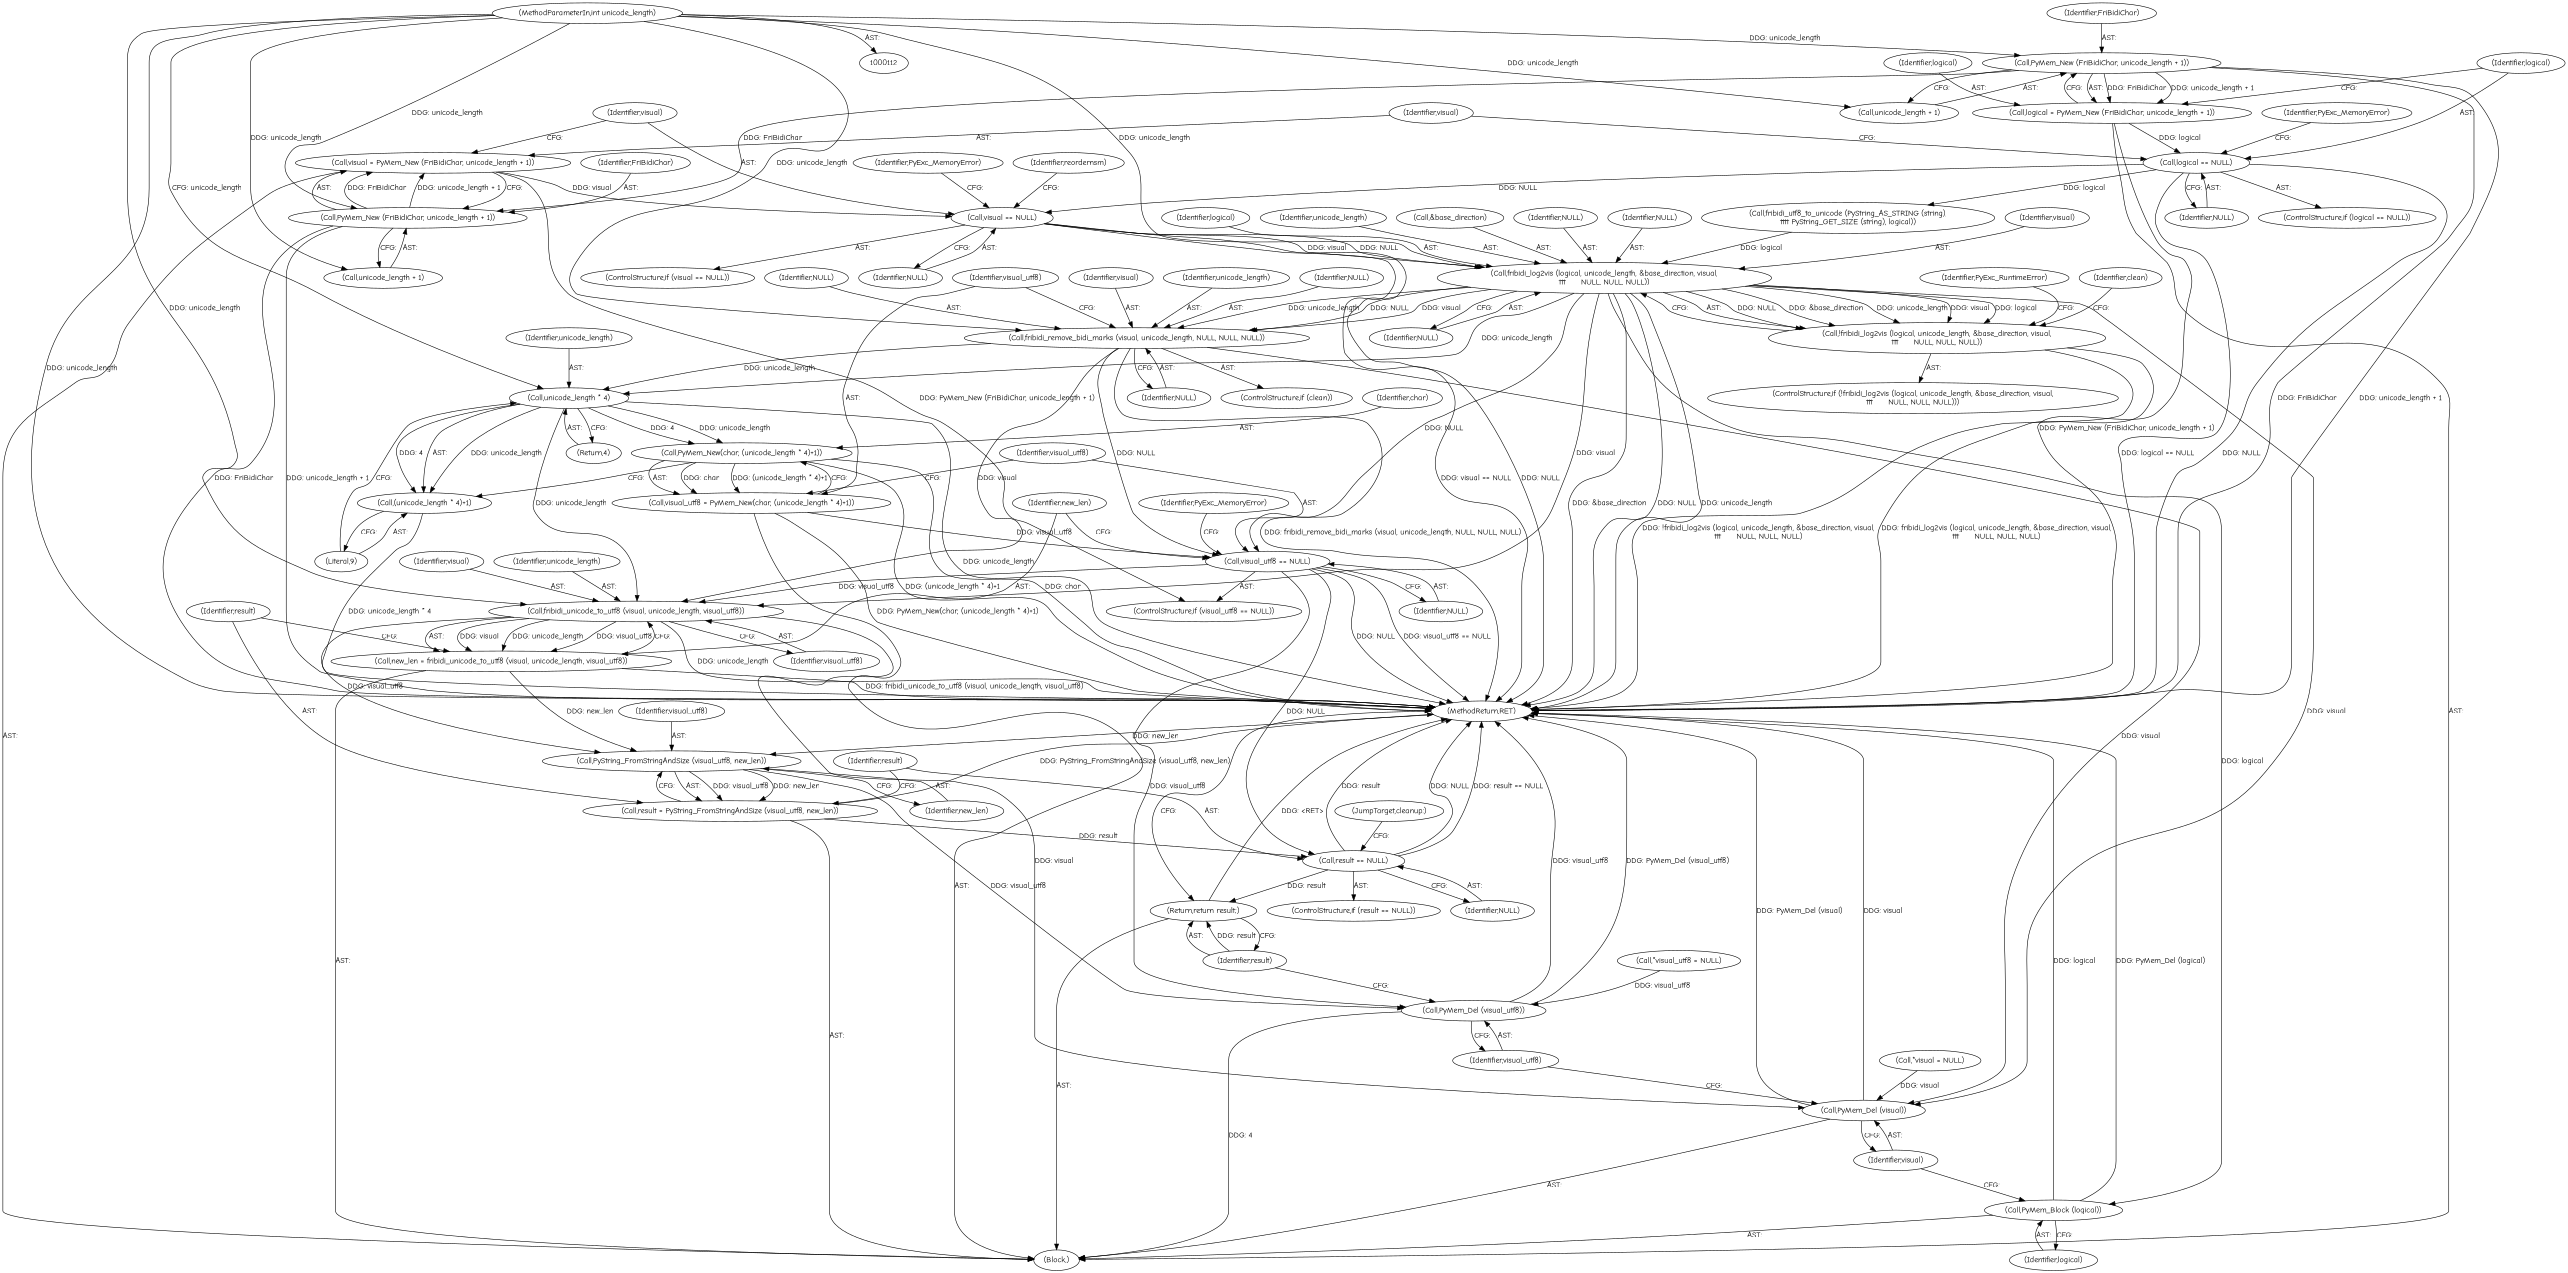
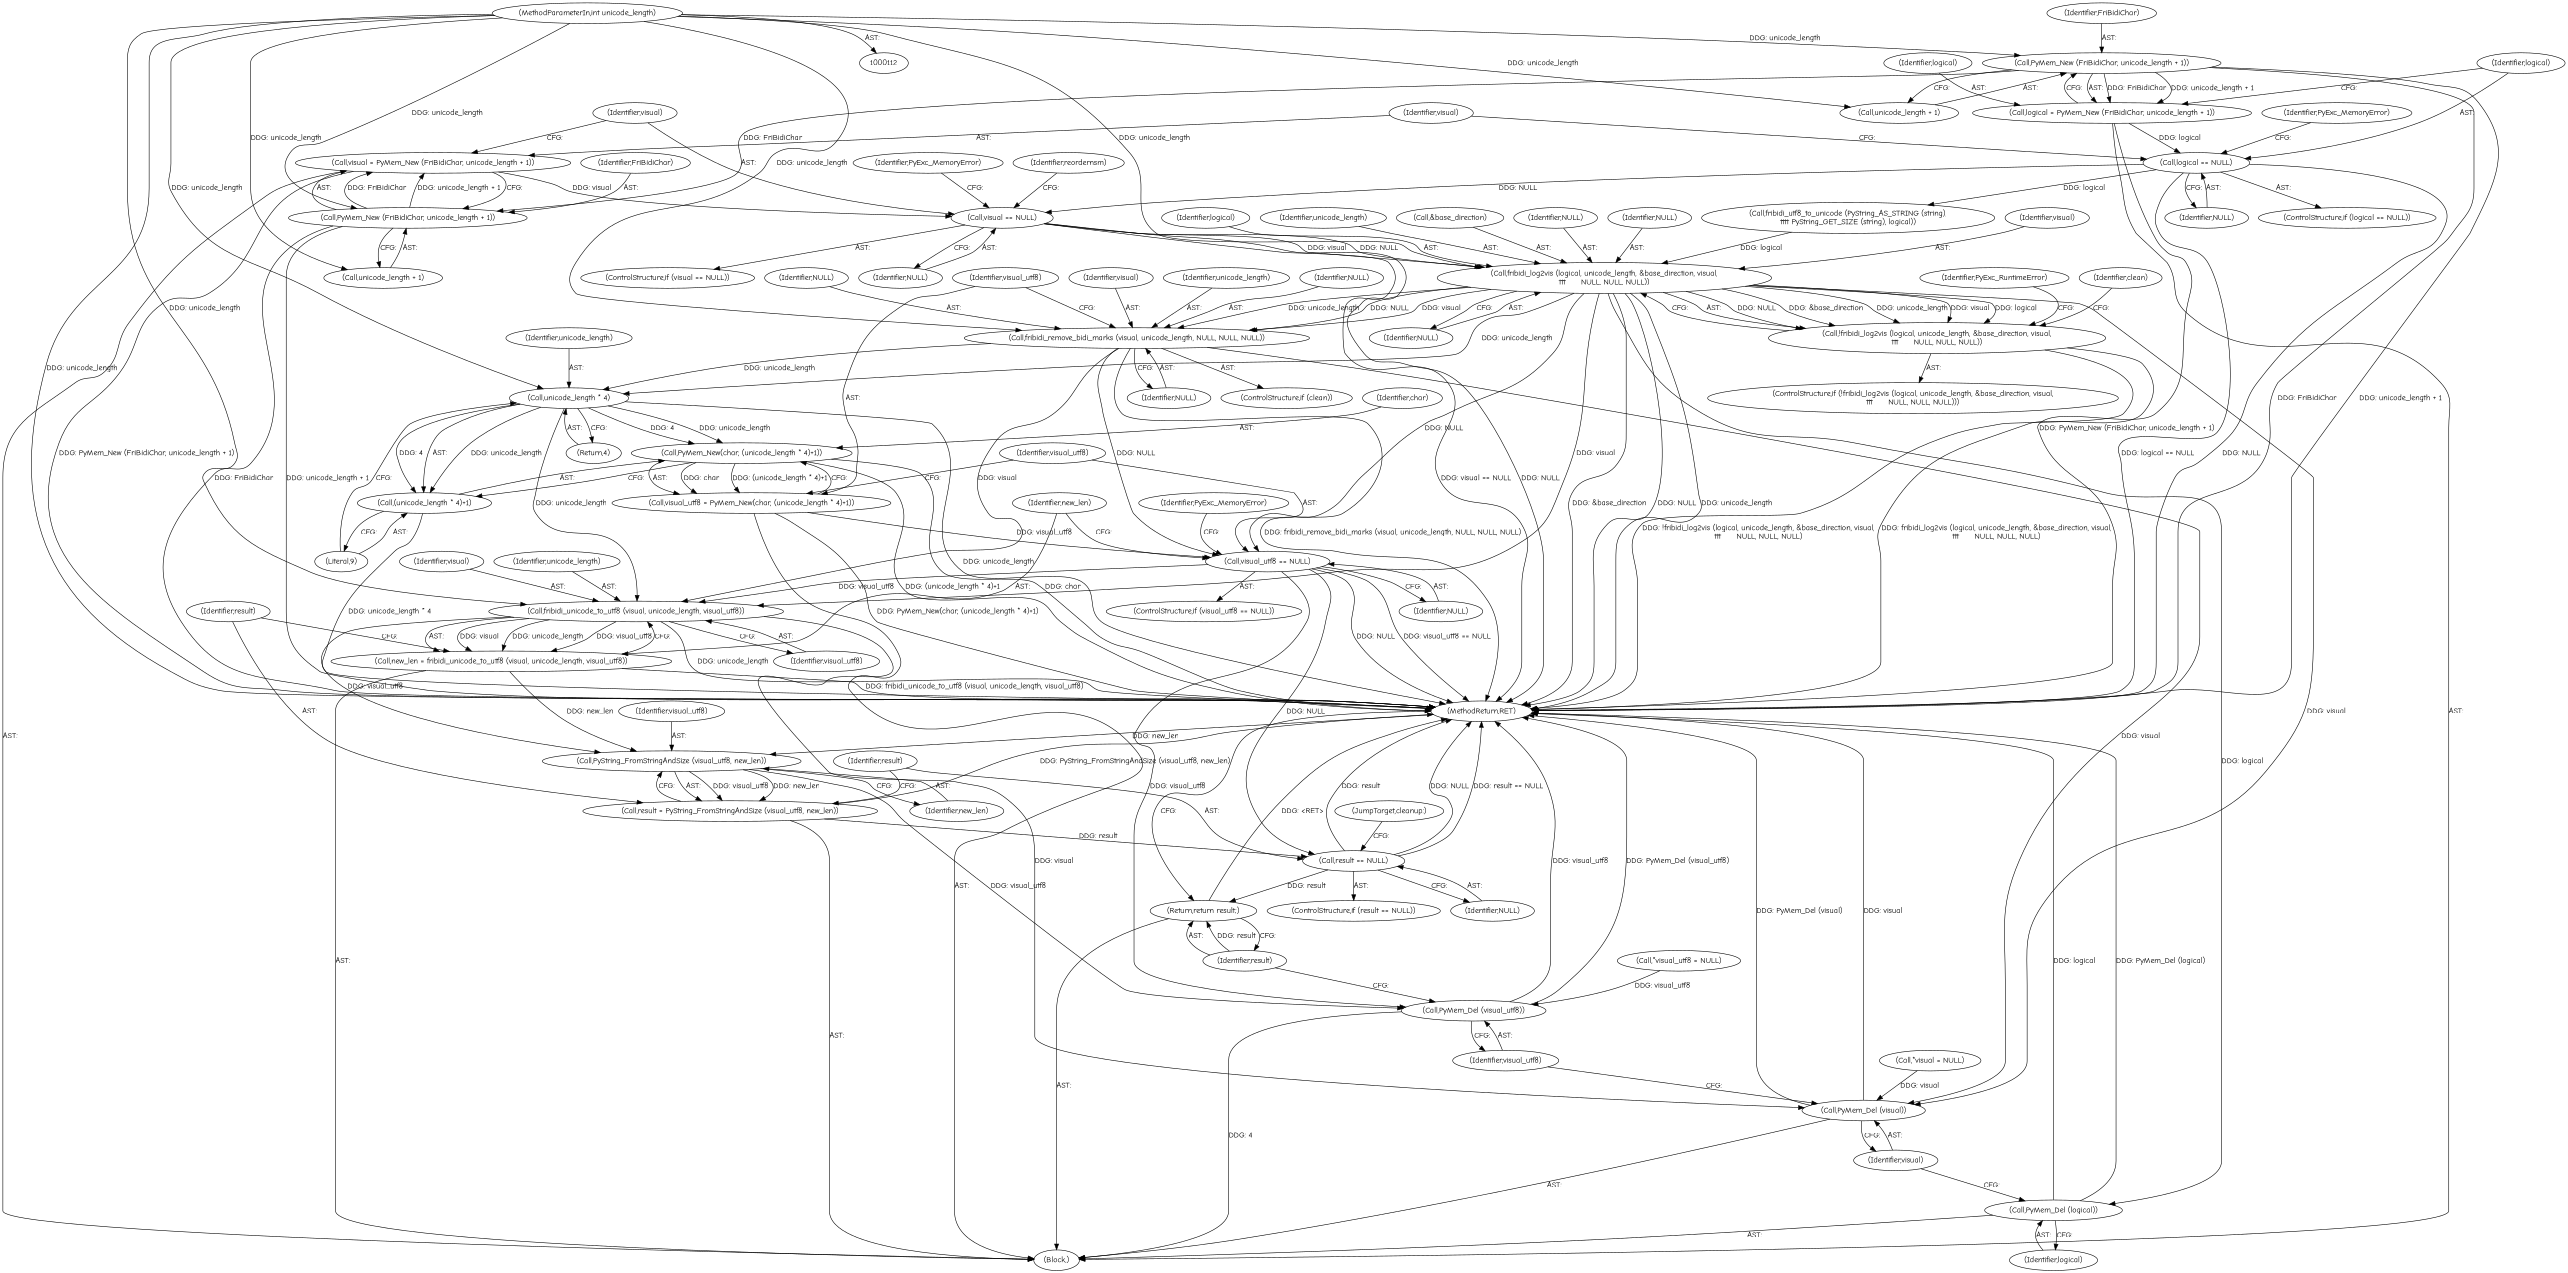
edge "(MethodParameterIn,int unicode_length)" -> "(Call,unicode_length * 4)": label "CFG: unicode_length" -> "DDG: unicode_length"
edge "(Call,visual = PyMem_New (FriBidiChar, unicode_length + 1))" -> "(ControlStructure,if (visual_utf8 == NULL))": now "(Call,visual = PyMem_New (FriBidiChar, unicode_length + 1))" -> "(MethodReturn,RET)"
edge "(Call,(unicode_length * 4)+1)" -> "(Call,PyMem_New(char, (unicode_length * 4)+1))": added, label "AST:"
node "(Call,PyMem_Block (logical))": label "(Call,PyMem_Block (logical))" -> "(Call,PyMem_Del (logical))"
